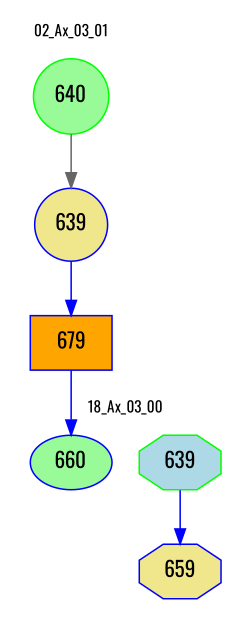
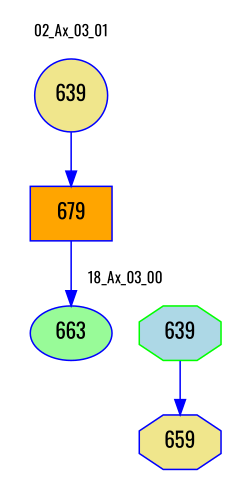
node "640": removed
node "660": label "660" -> "663"
